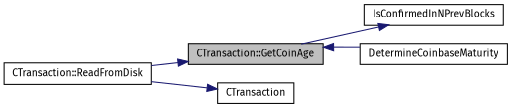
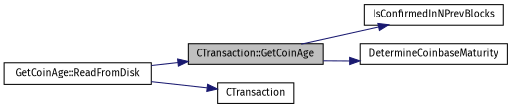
edge "DetermineCoinbaseMaturity" -> "CTransaction::GetCoinAge": reversed
node "CTransaction::ReadFromDisk": label "CTransaction::ReadFromDisk" -> "GetCoinAge::ReadFromDisk"
